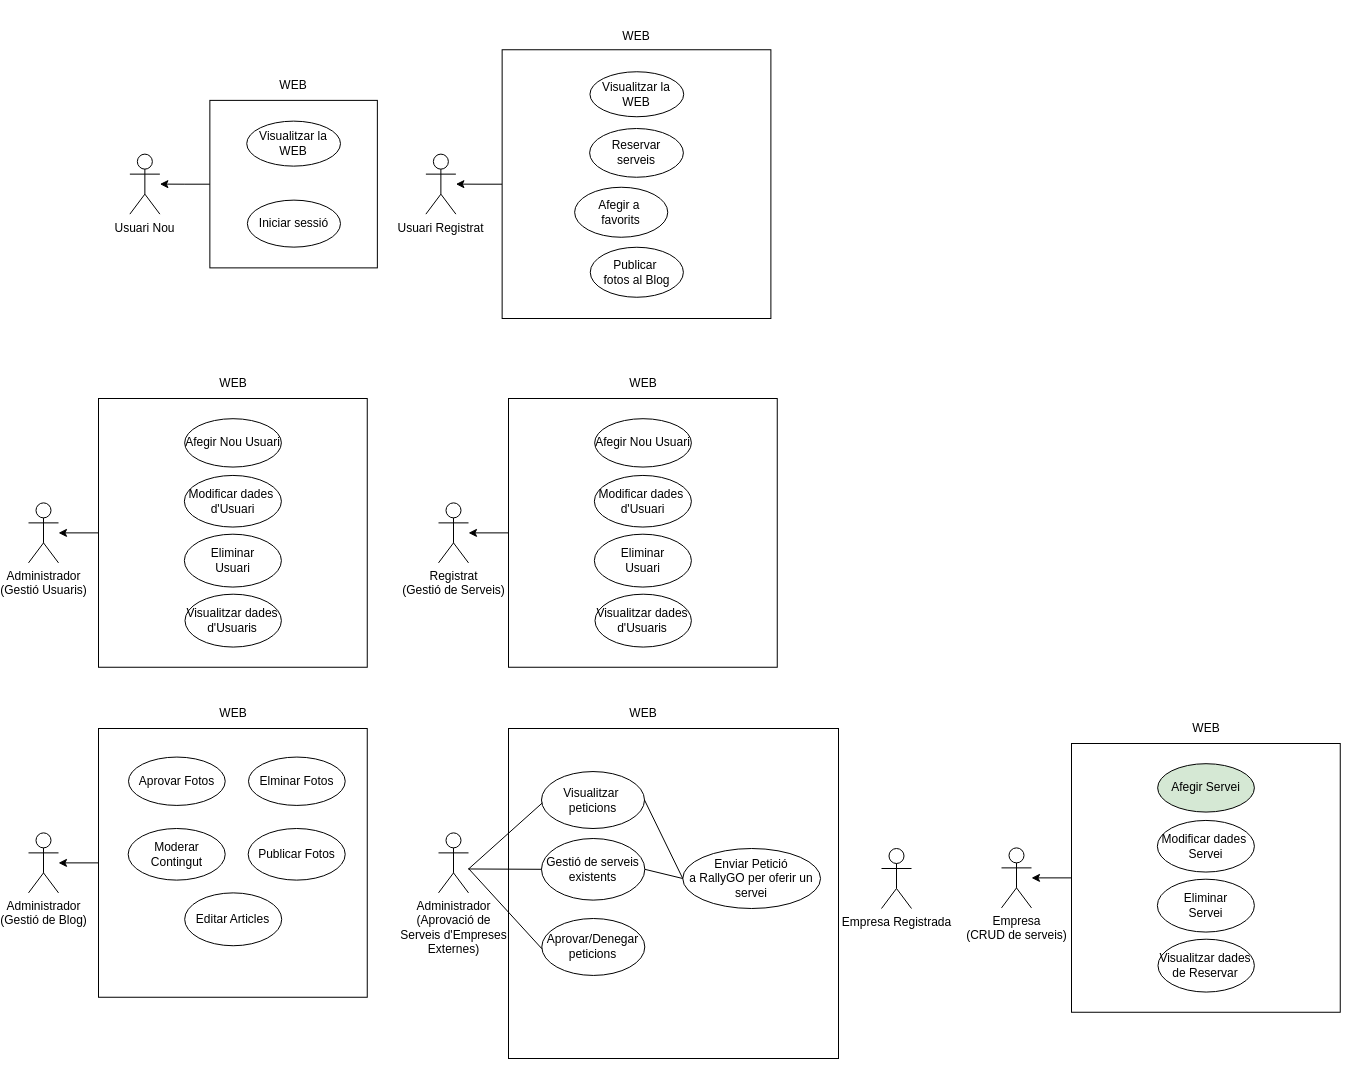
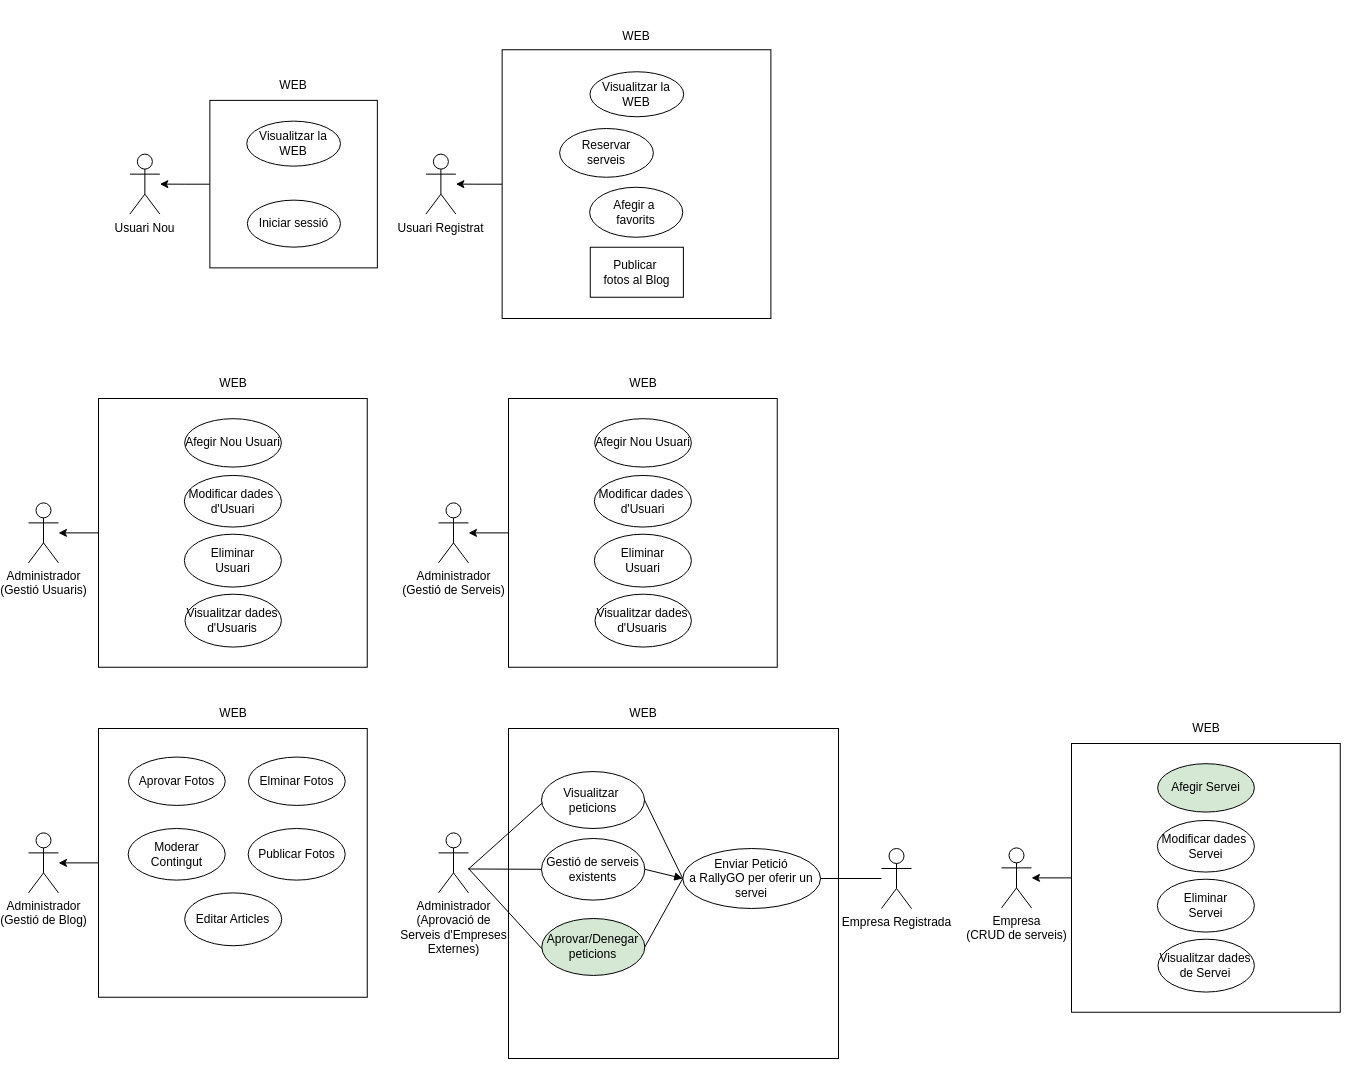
node "Reservar serveis": moved (637, 153) -> (607, 153)
node "Afegir a favorits": moved (621, 212) -> (636, 212)
node "Publicar fotos al Blog": shape ellipse -> rectangle
node "Registrat (Gestió de Serveis)": label "Registrat (Gestió de Serveis)" -> "Administrador (Gestió de Serveis)"
edge "Gestió de serveis existents" -- "Enviar Petició a RallyGO per oferir un servei": arrowhead none -> block
edge "Enviar Petició a RallyGO per oferir un servei" -- "Empresa Registrada": added
edge "Enviar Petició a RallyGO per oferir un servei" -- "Aprovar/Denegar peticions": added
node "Aprovar/Denegar peticions": fillcolor #ffffff -> #d5e8d4
node "Visualitzar dades de Reservar": label "Visualitzar dades de Reservar" -> "Visualitzar dades de Servei"
